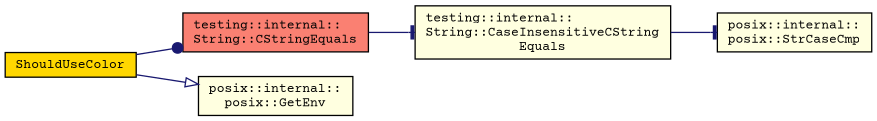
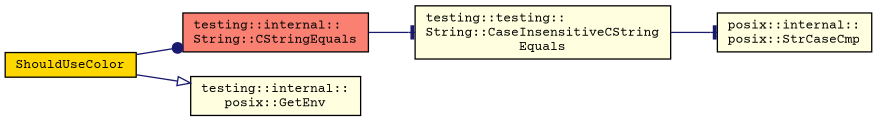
node "testing::internal:: String::CaseInsensitiveCString Equals": label "testing::internal:: String::CaseInsensitiveCString Equals" -> "testing::testing:: String::CaseInsensitiveCString Equals"
node "posix::internal:: posix::GetEnv": label "posix::internal:: posix::GetEnv" -> "testing::internal:: posix::GetEnv"
